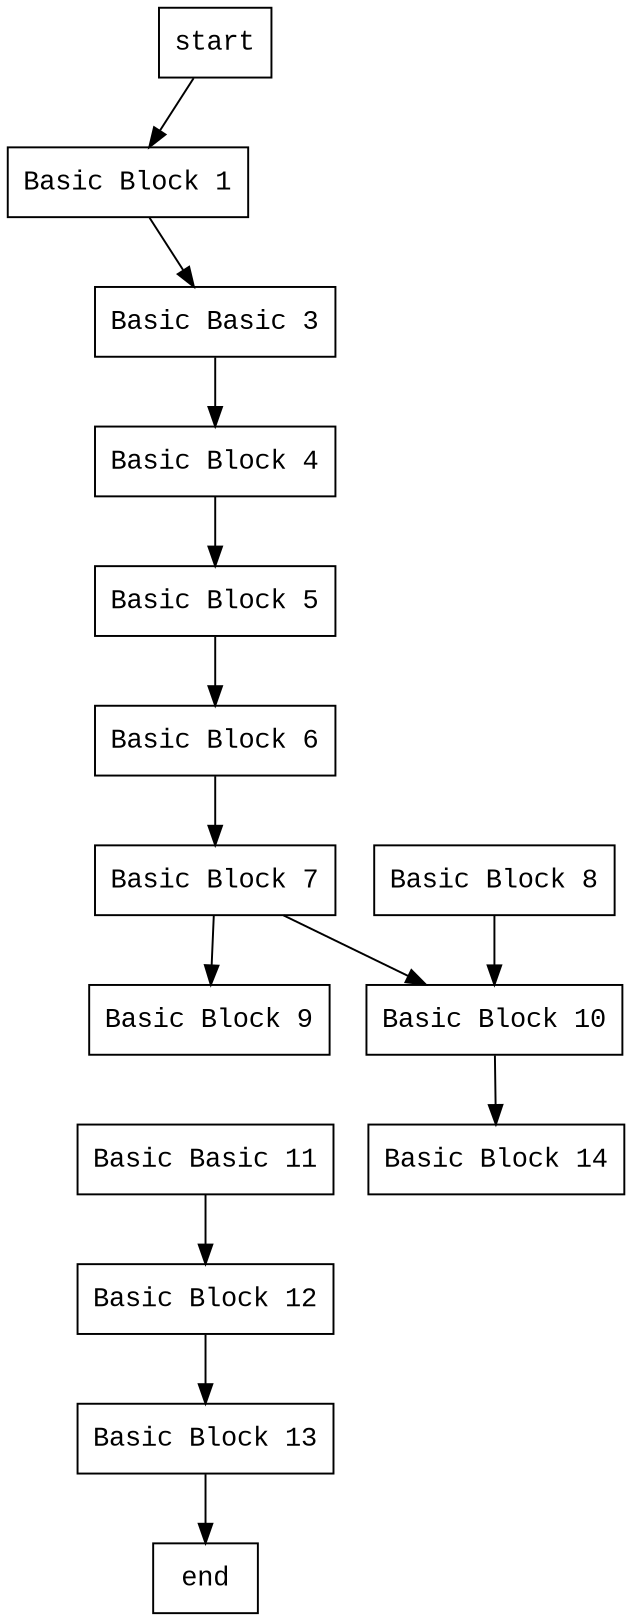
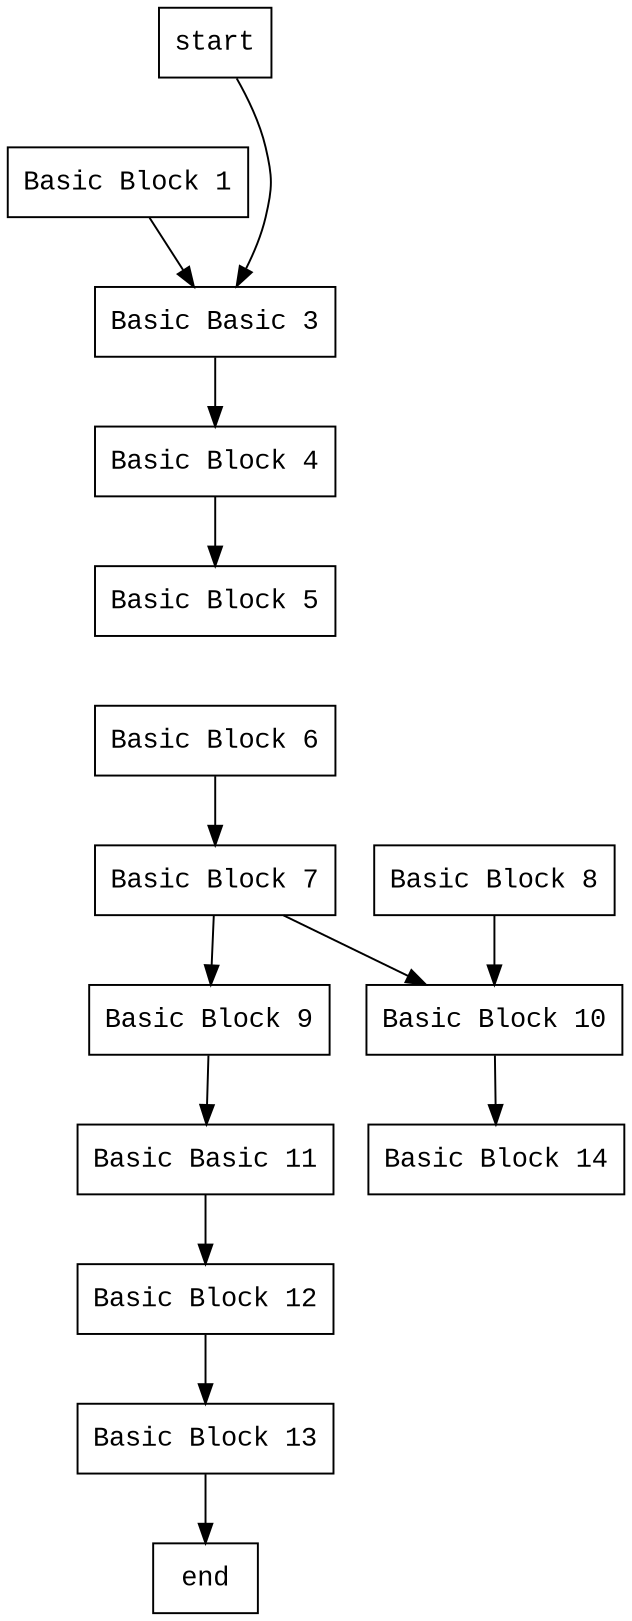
edge "start" -> "Basic Block 1": now "start" -> "Basic Basic 3"
edge "Basic Block 5" -> "Basic Block 6": removed
edge "Basic Block 9" -> "Basic Basic 11": added
